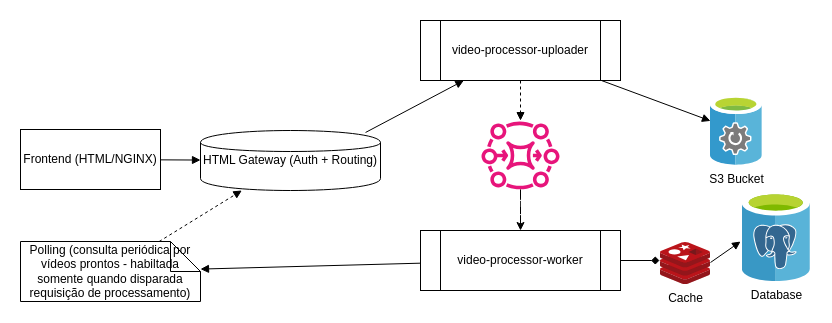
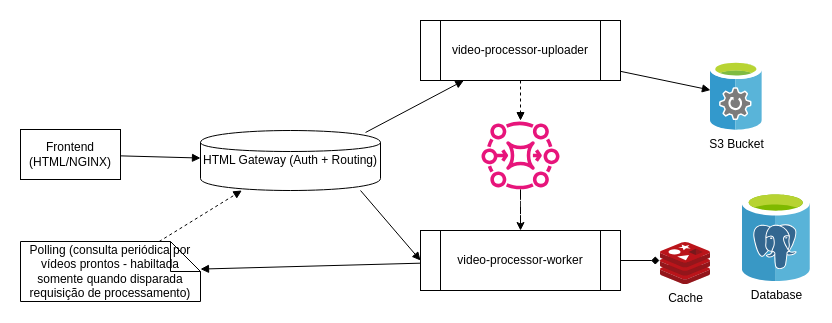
node "S3 Bucket": moved (736, 131) -> (736, 96)
node "Frontend (HTML/NGINX)": size 140x60 -> 100x50
edge "HTML Gateway (Auth + Routing)" -> "video-processor-worker": added
edge "Cache" -> "Database": removed
